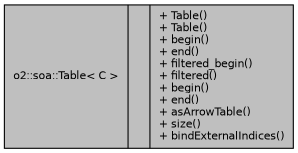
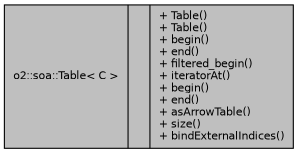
node "o2::soa::Table< C >": text "+ filtered()" -> "+ iteratorAt()"
